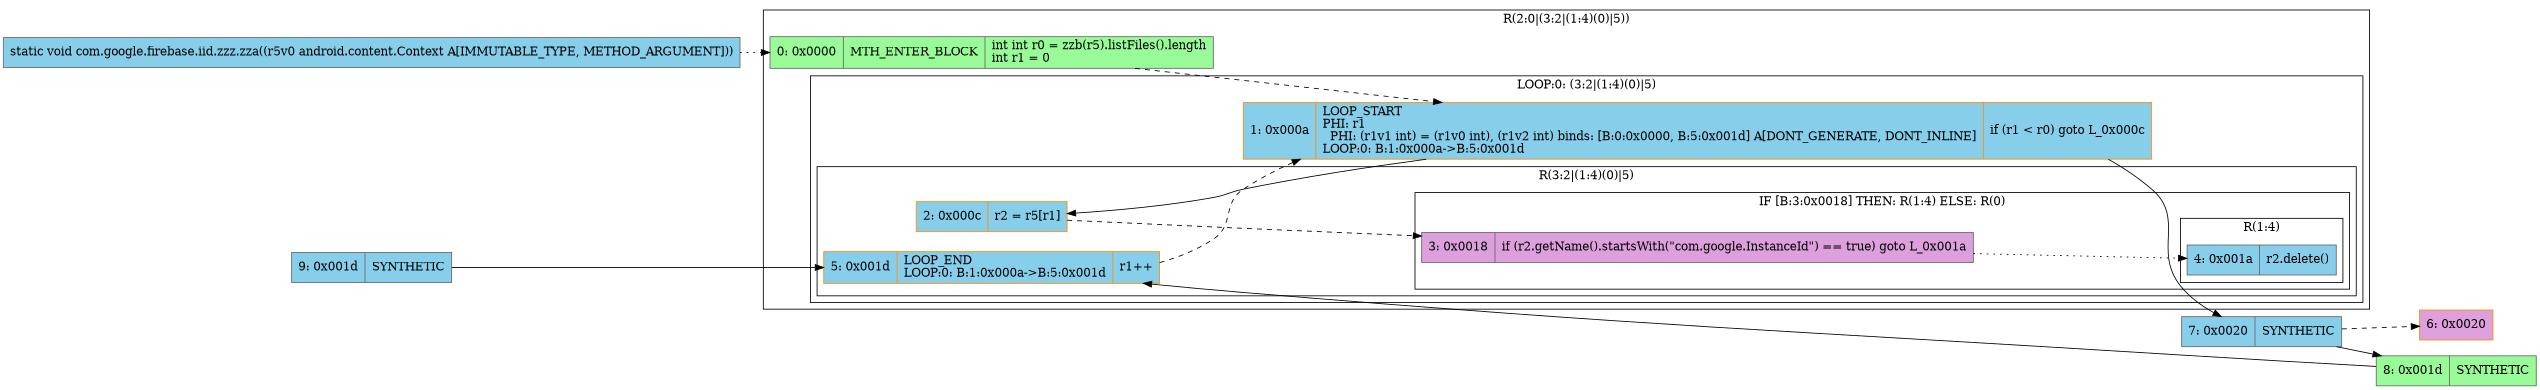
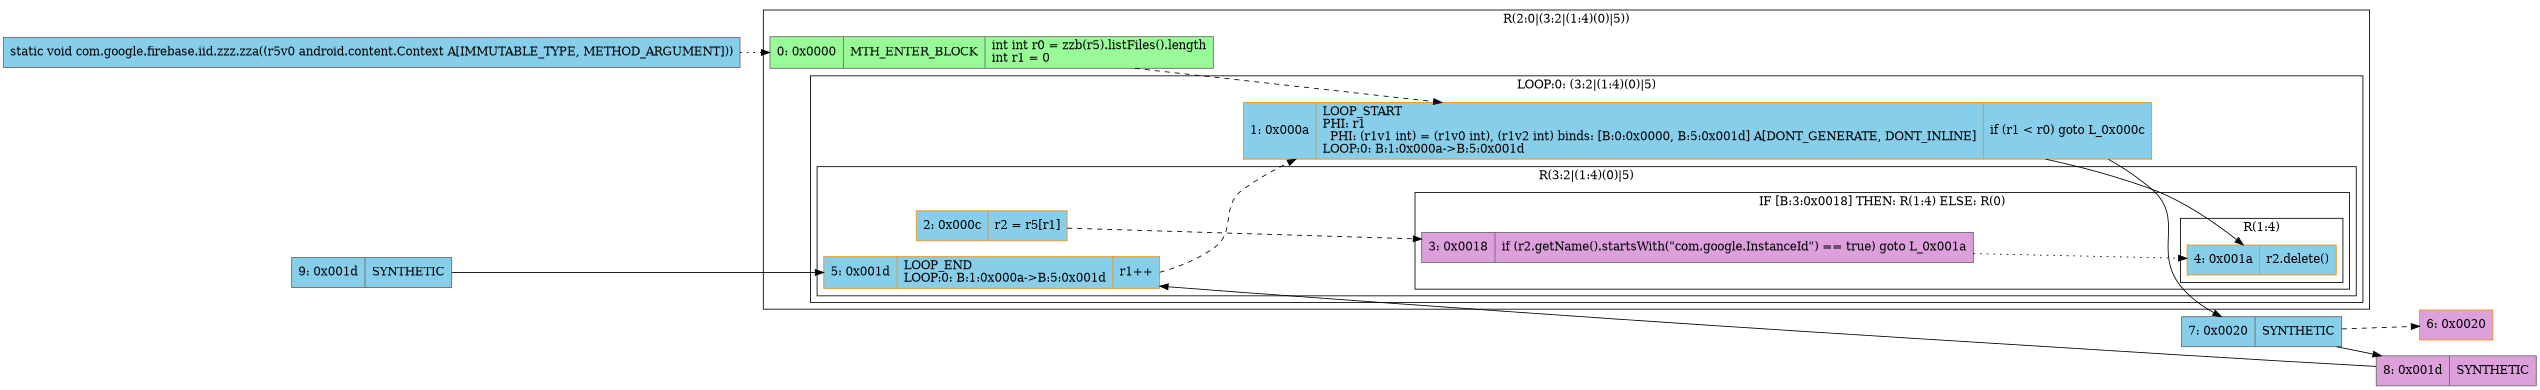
edge "1: 0x000a" -> "2: 0x000c": now "1: 0x000a" -> "4: 0x001a"
node "4: 0x001a": color gray40 -> darkorange
node "8: 0x001d": fillcolor palegreen -> plum
